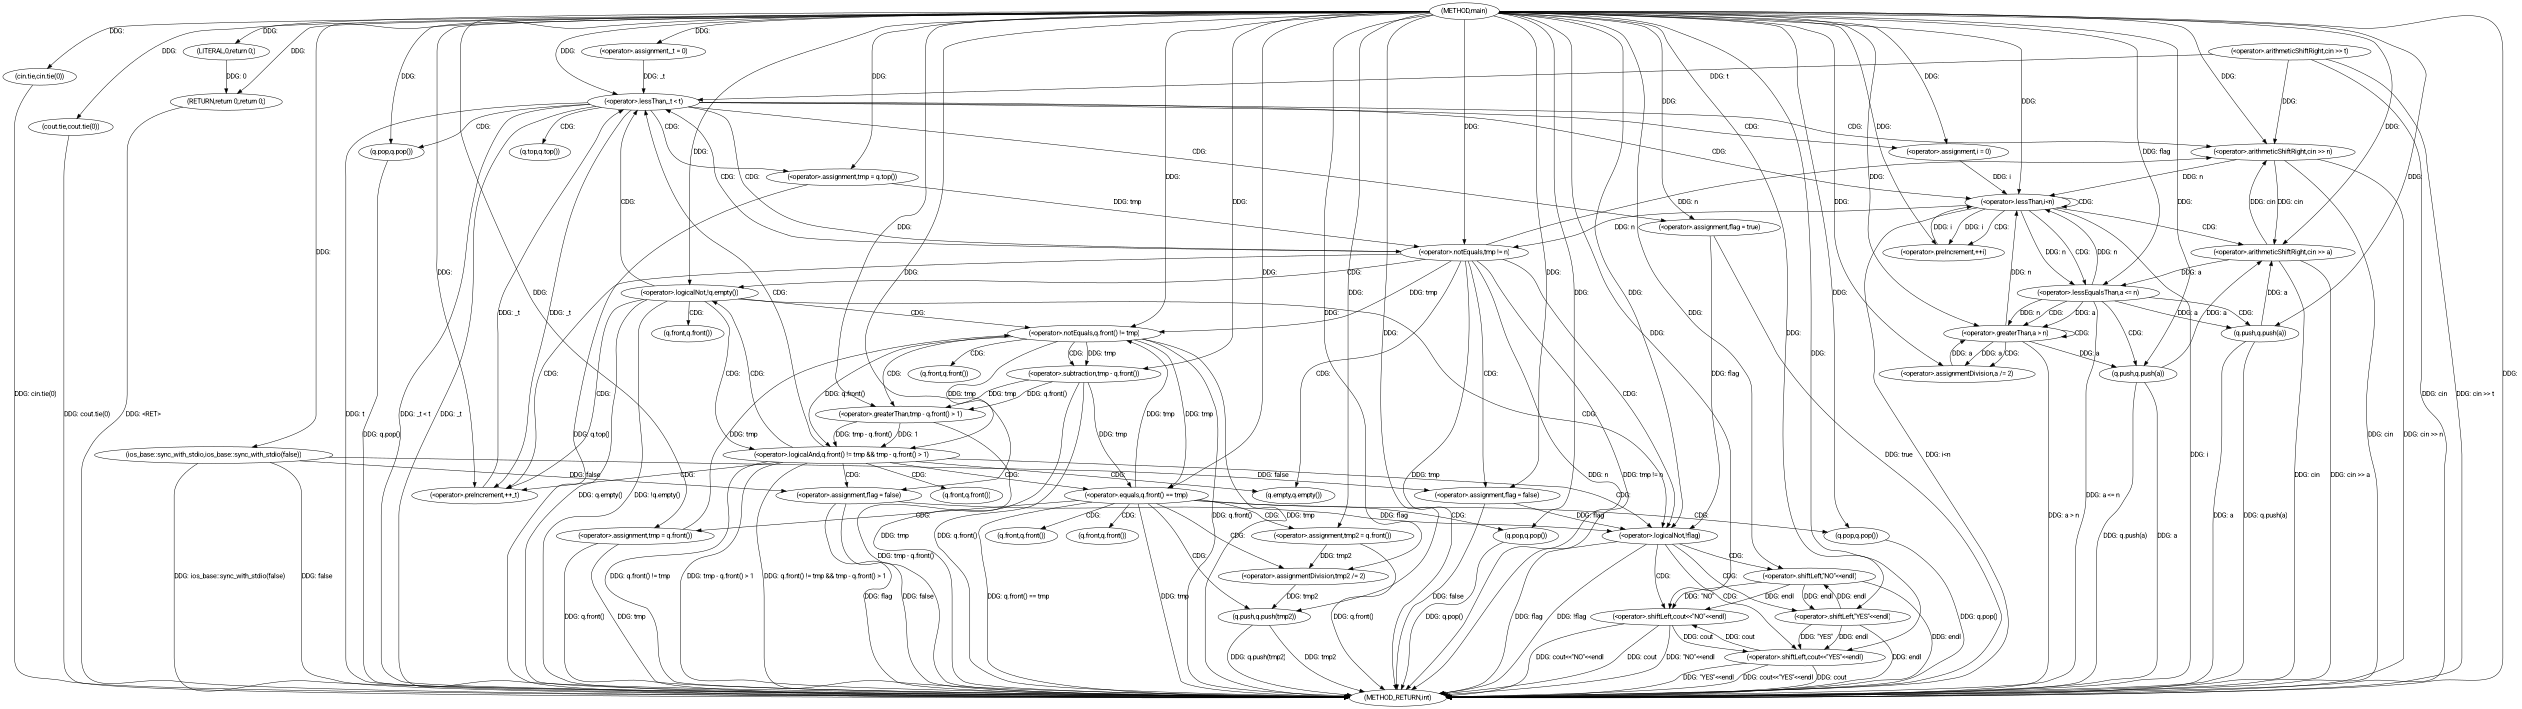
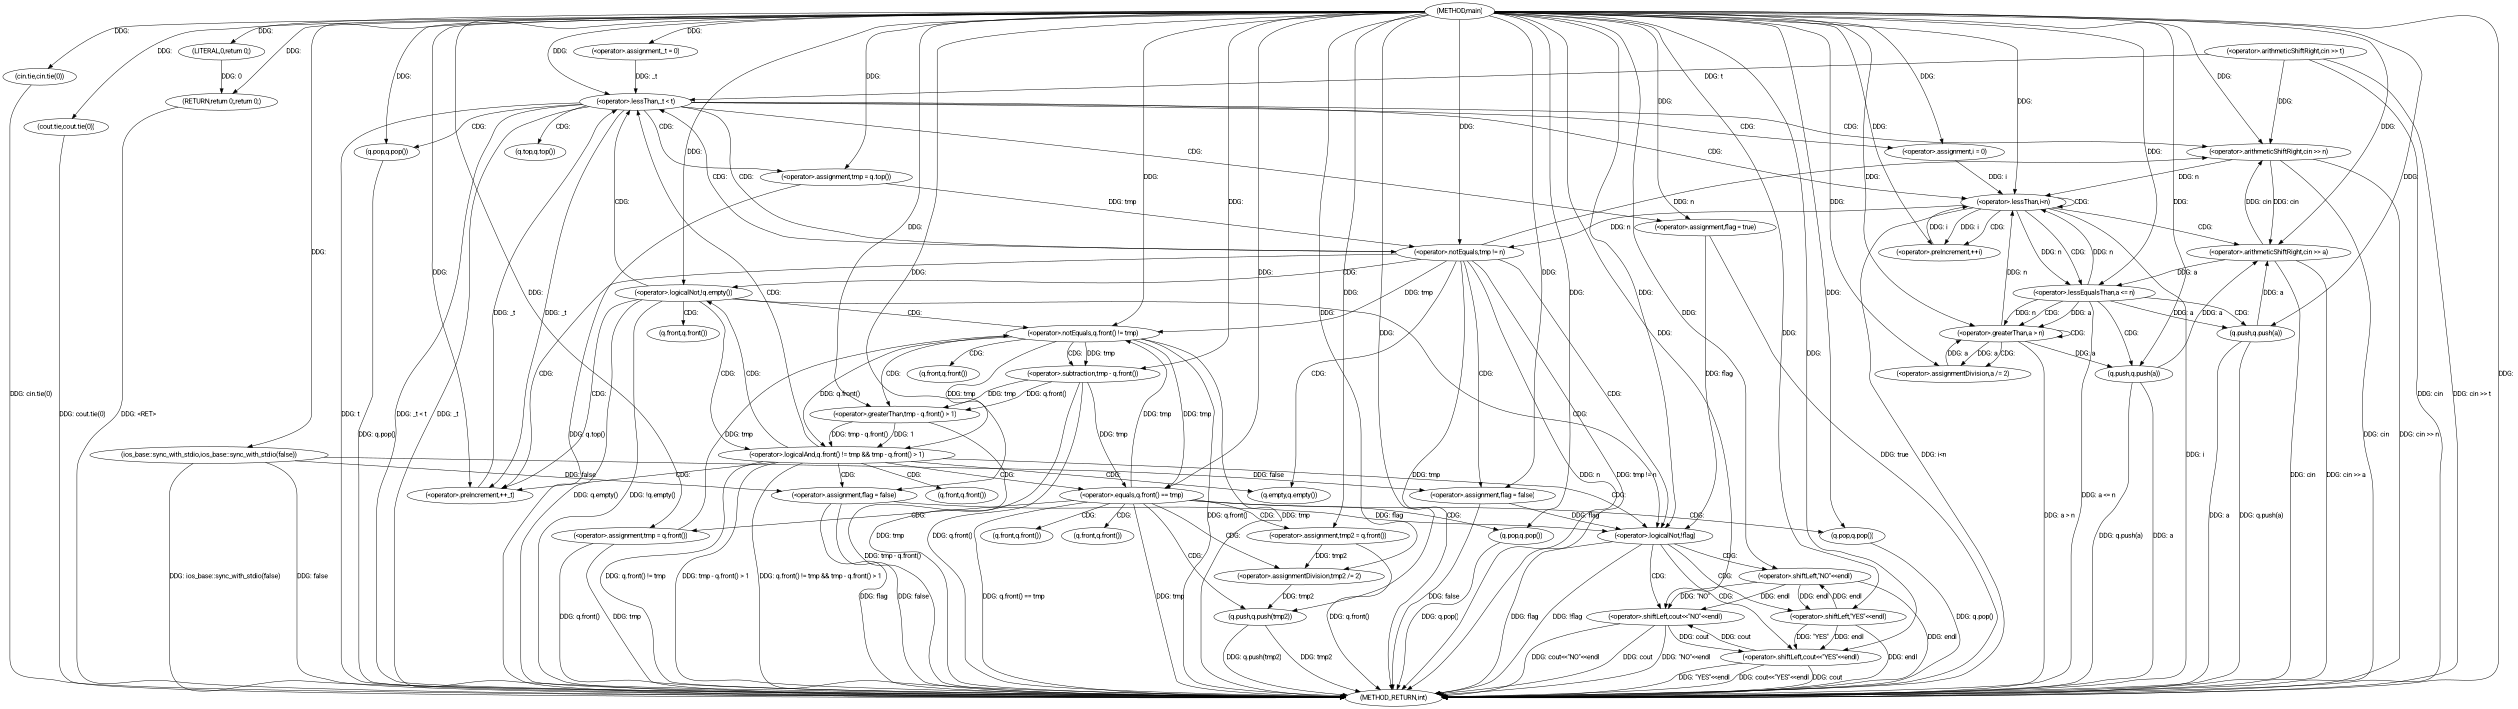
edge "(METHOD,main)" -> "(<operator>.lessEqualsThan,a <= n)": label "DDG: flag" -> "DDG: "
